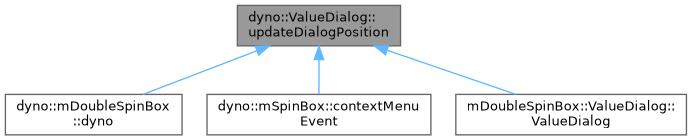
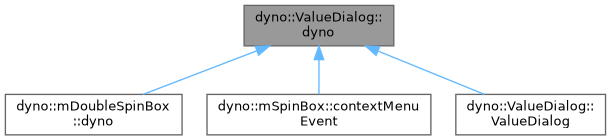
node "dyno::ValueDialog:: updateDialogPosition": label "dyno::ValueDialog:: updateDialogPosition" -> "dyno::ValueDialog:: dyno"
node "mDoubleSpinBox::ValueDialog:: ValueDialog": label "mDoubleSpinBox::ValueDialog:: ValueDialog" -> "dyno::ValueDialog:: ValueDialog"
